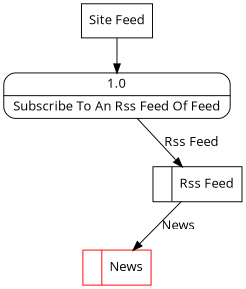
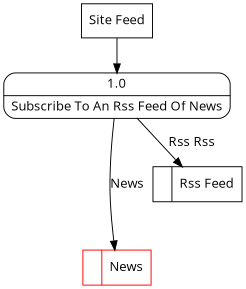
node "1.0": text "Subscribe To An Rss Feed Of Feed" -> "Subscribe To An Rss Feed Of News"
edge "1.0" -> "Rss Feed": label "Rss Feed" -> "Rss Rss"
edge "Rss Feed" -> "News": now "1.0" -> "News"
